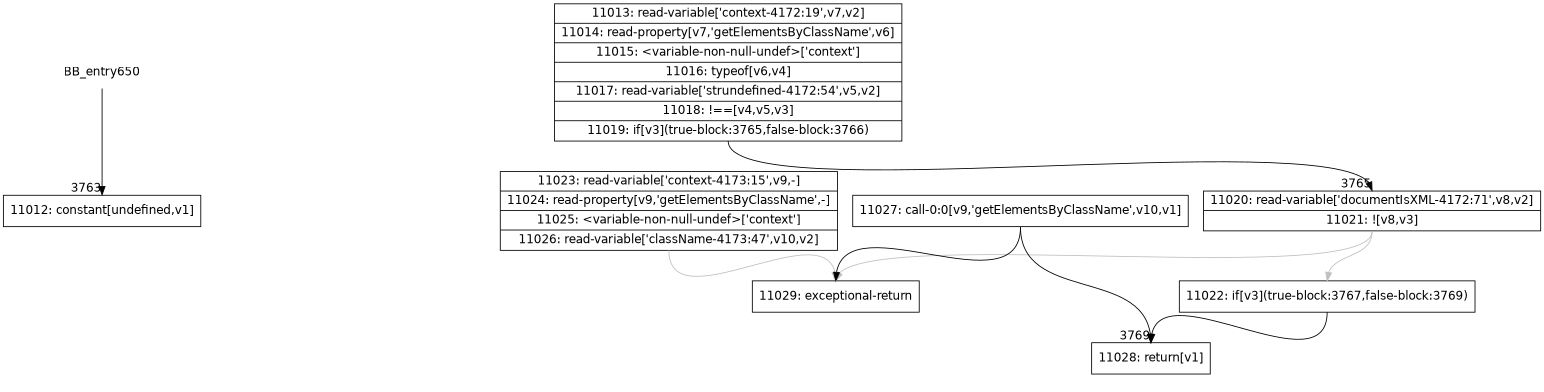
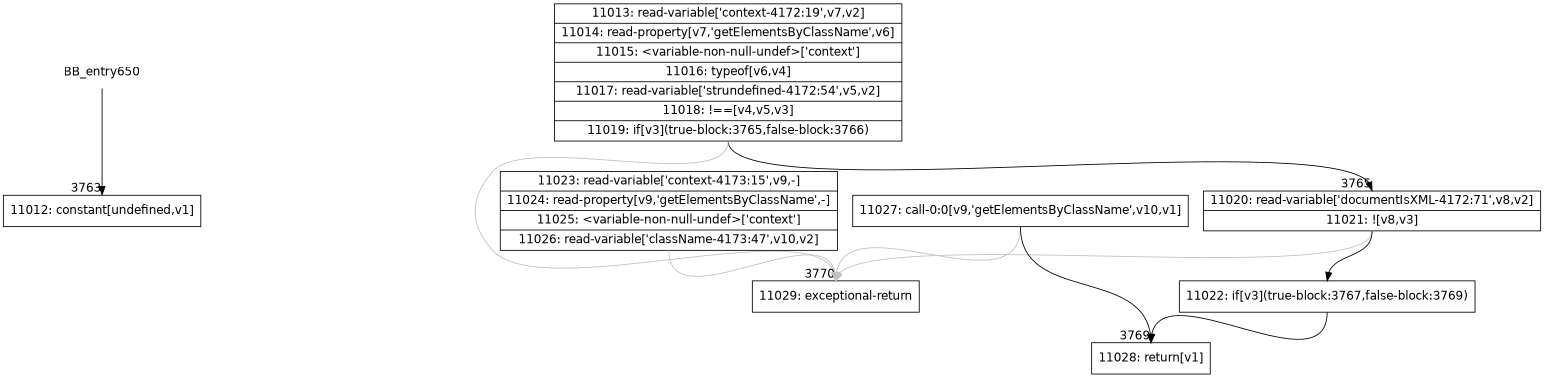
edge "11027: call-0:0[v9,'getElementsByClassName',v10,v1]" -> "11029: exceptional-return": color black -> gray
edge "11013: read-variable['context-4172:19',v7,v2]" -> "11029: exceptional-return": added
edge "11020: read-variable['documentIsXML-4172:71',v8,v2]" -> "11022: if[v3](true-block:3767,false-block:3769)": color gray -> black
